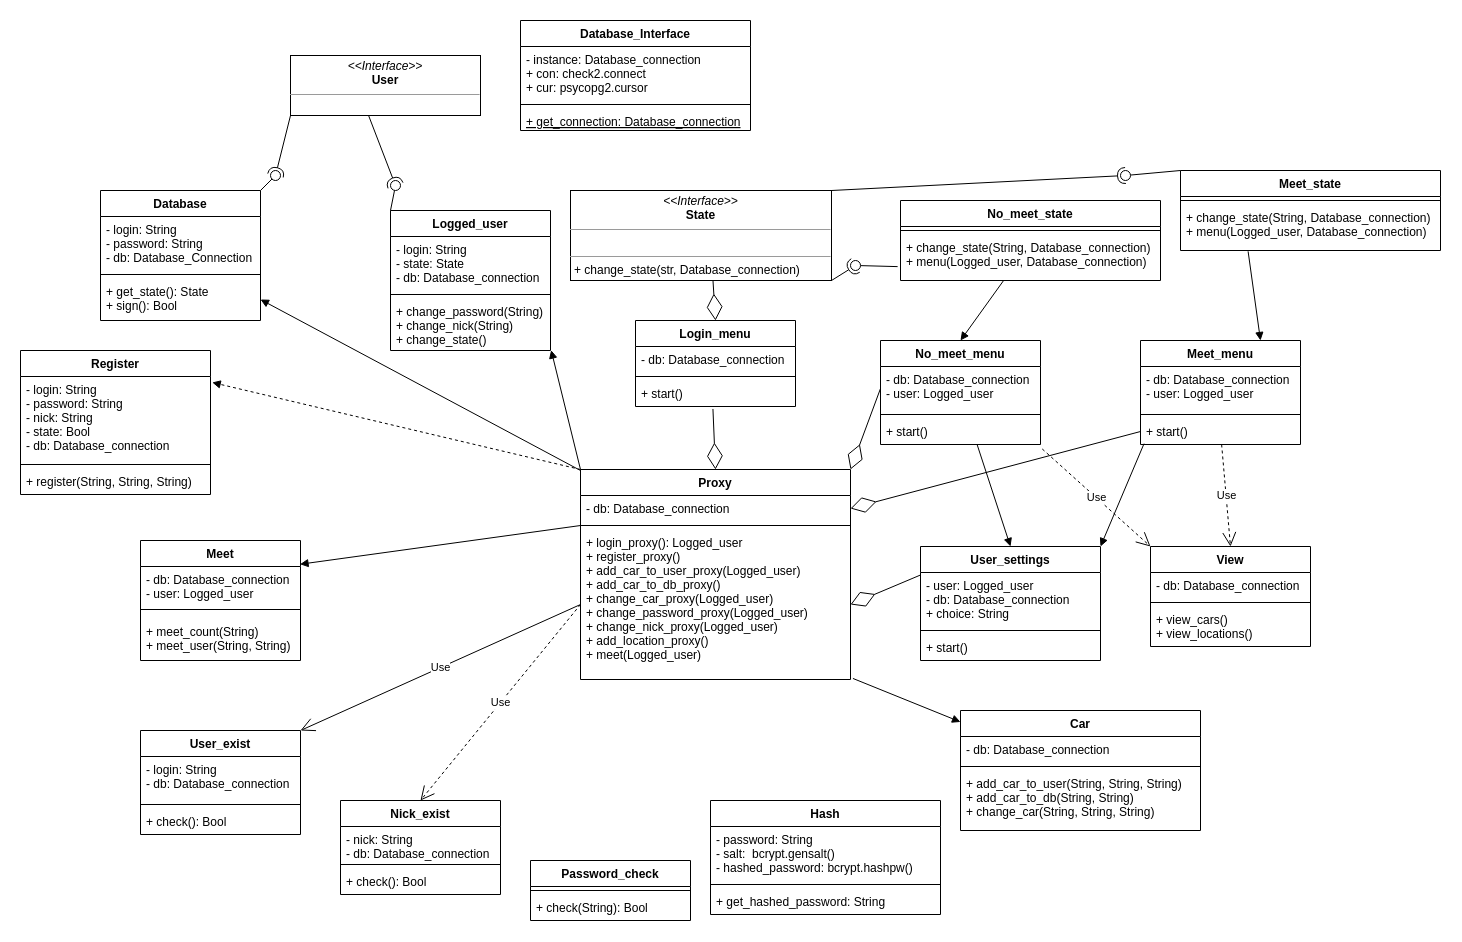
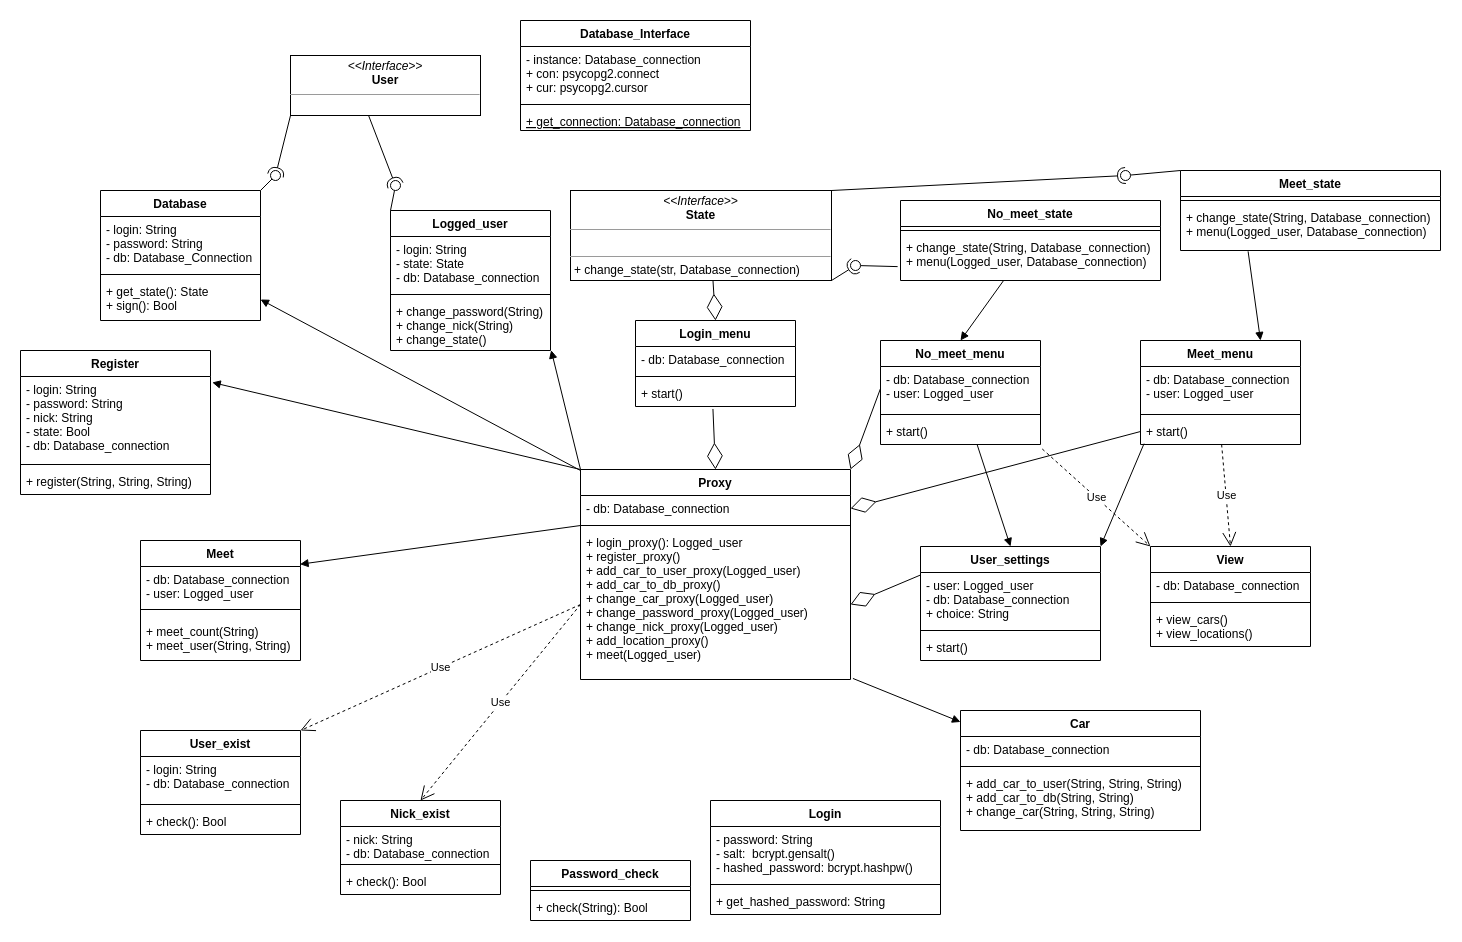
node "- instance: Database_connection + con: check2.connect + cur: psycopg2.cursor": label "- instance: Database_connection + con: check2.connect + cur: psycopg2.cursor" -> "- instance: Database_connection + con: psycopg2.connect + cur: psycopg2.cursor"
edge "Proxy" -> "- login: String - password: String - nick: String - state: Bool - db: Database_connection": style dashed -> solid
edge "+ login_proxy(): Logged_user + register_proxy() + add_car_to_user_proxy(Logged_user) + add_car_to_db_proxy() + change_car_proxy(Logged_user) + change_password_proxy(Logged_user) + change_nick_proxy(Logged_user) + add_location_proxy() + meet(Logged_user)" -> "User_exist": style solid -> dashed
node "Hash": label "Hash" -> "Login"
